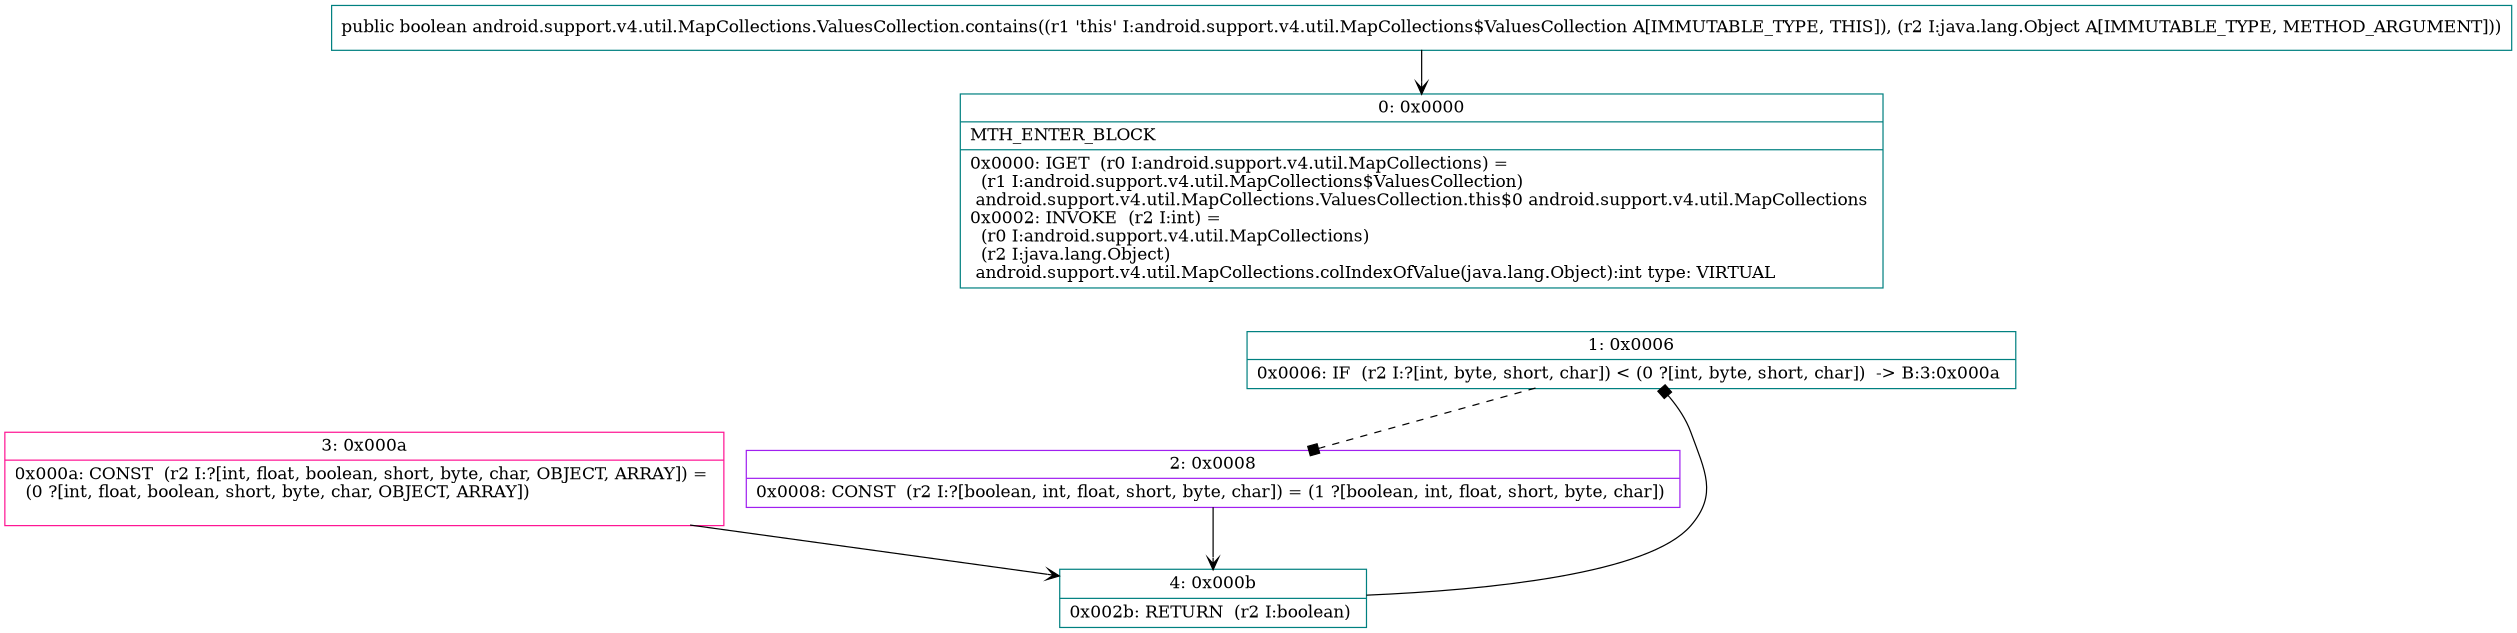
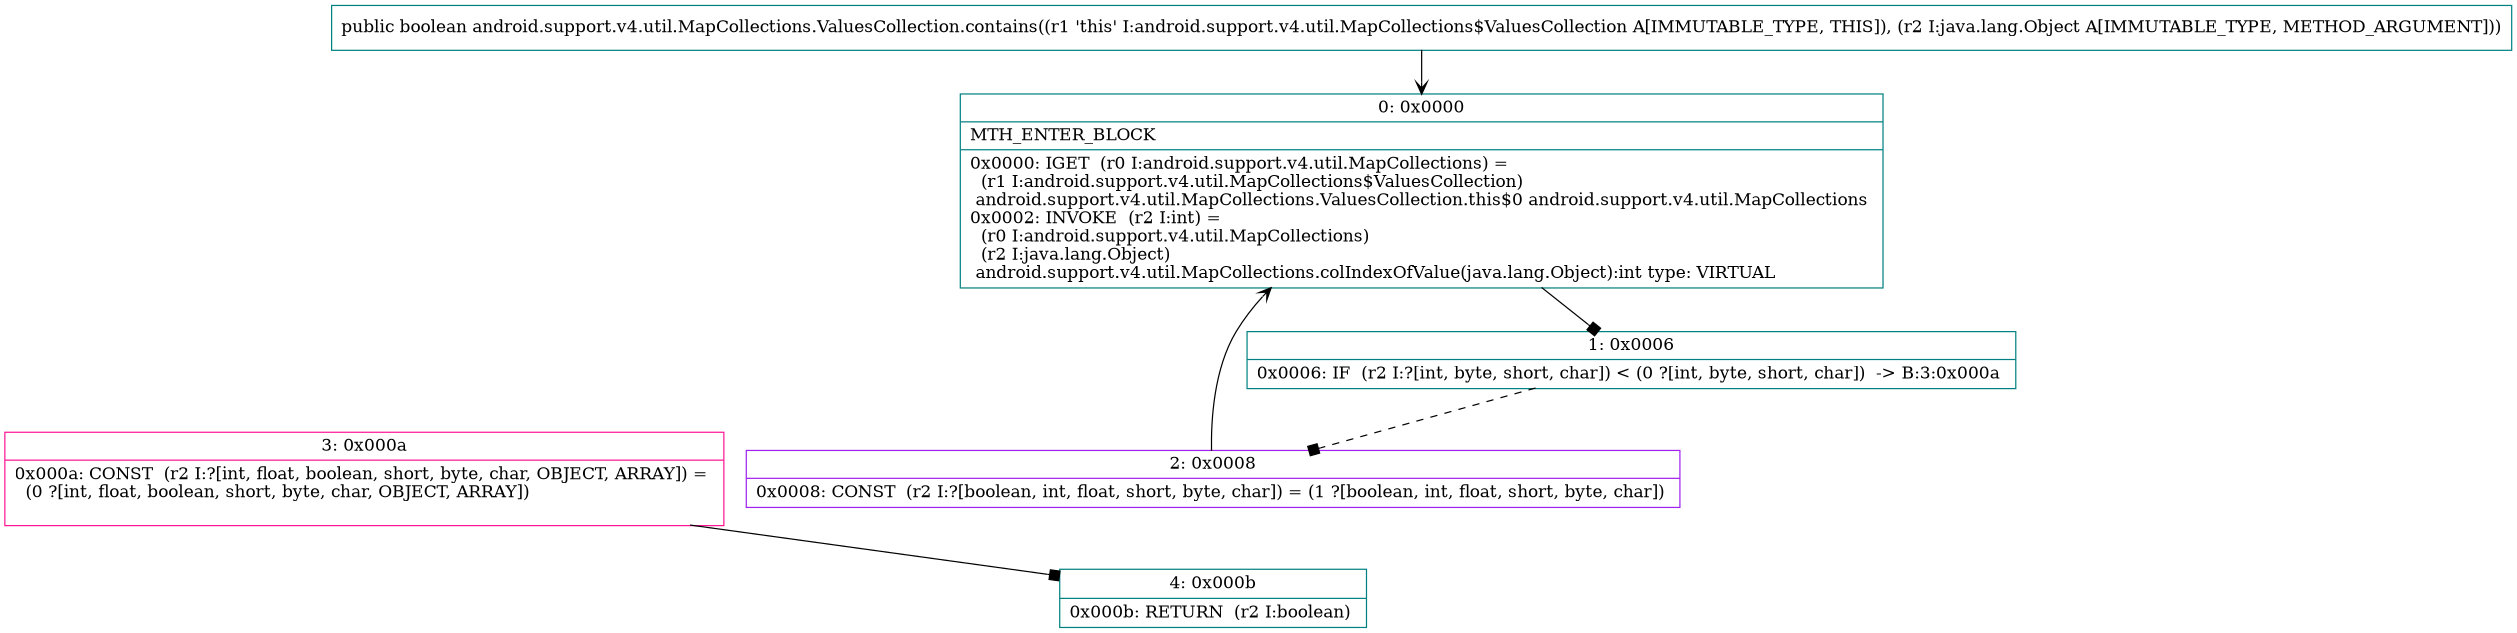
edge "2: 0x0008" -> "4: 0x000b": now "2: 0x0008" -> "0: 0x0000"
edge "3: 0x000a" -> "4: 0x000b": arrowhead vee -> box
edge "4: 0x000b" -> "1: 0x0006": now "0: 0x0000" -> "1: 0x0006"
node "4: 0x000b": text "0x002b: RETURN  (r2 I:boolean)" -> "0x000b: RETURN  (r2 I:boolean)"
